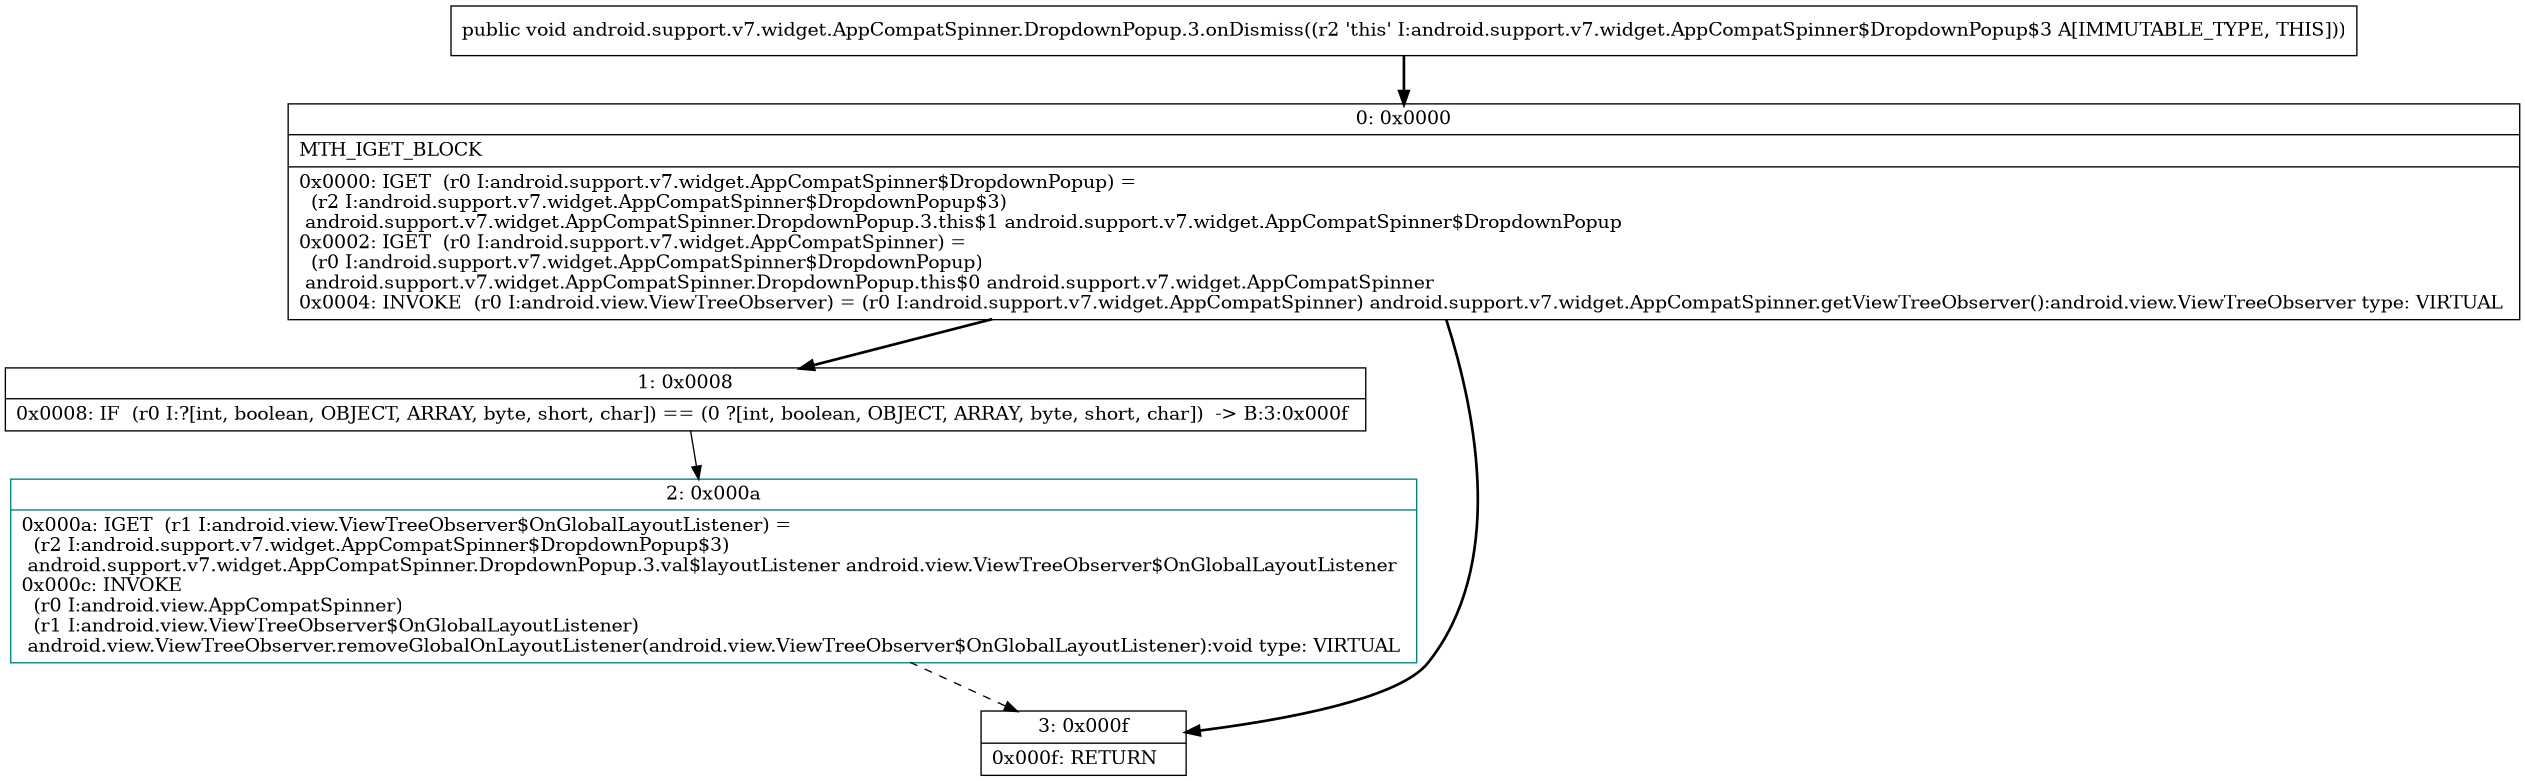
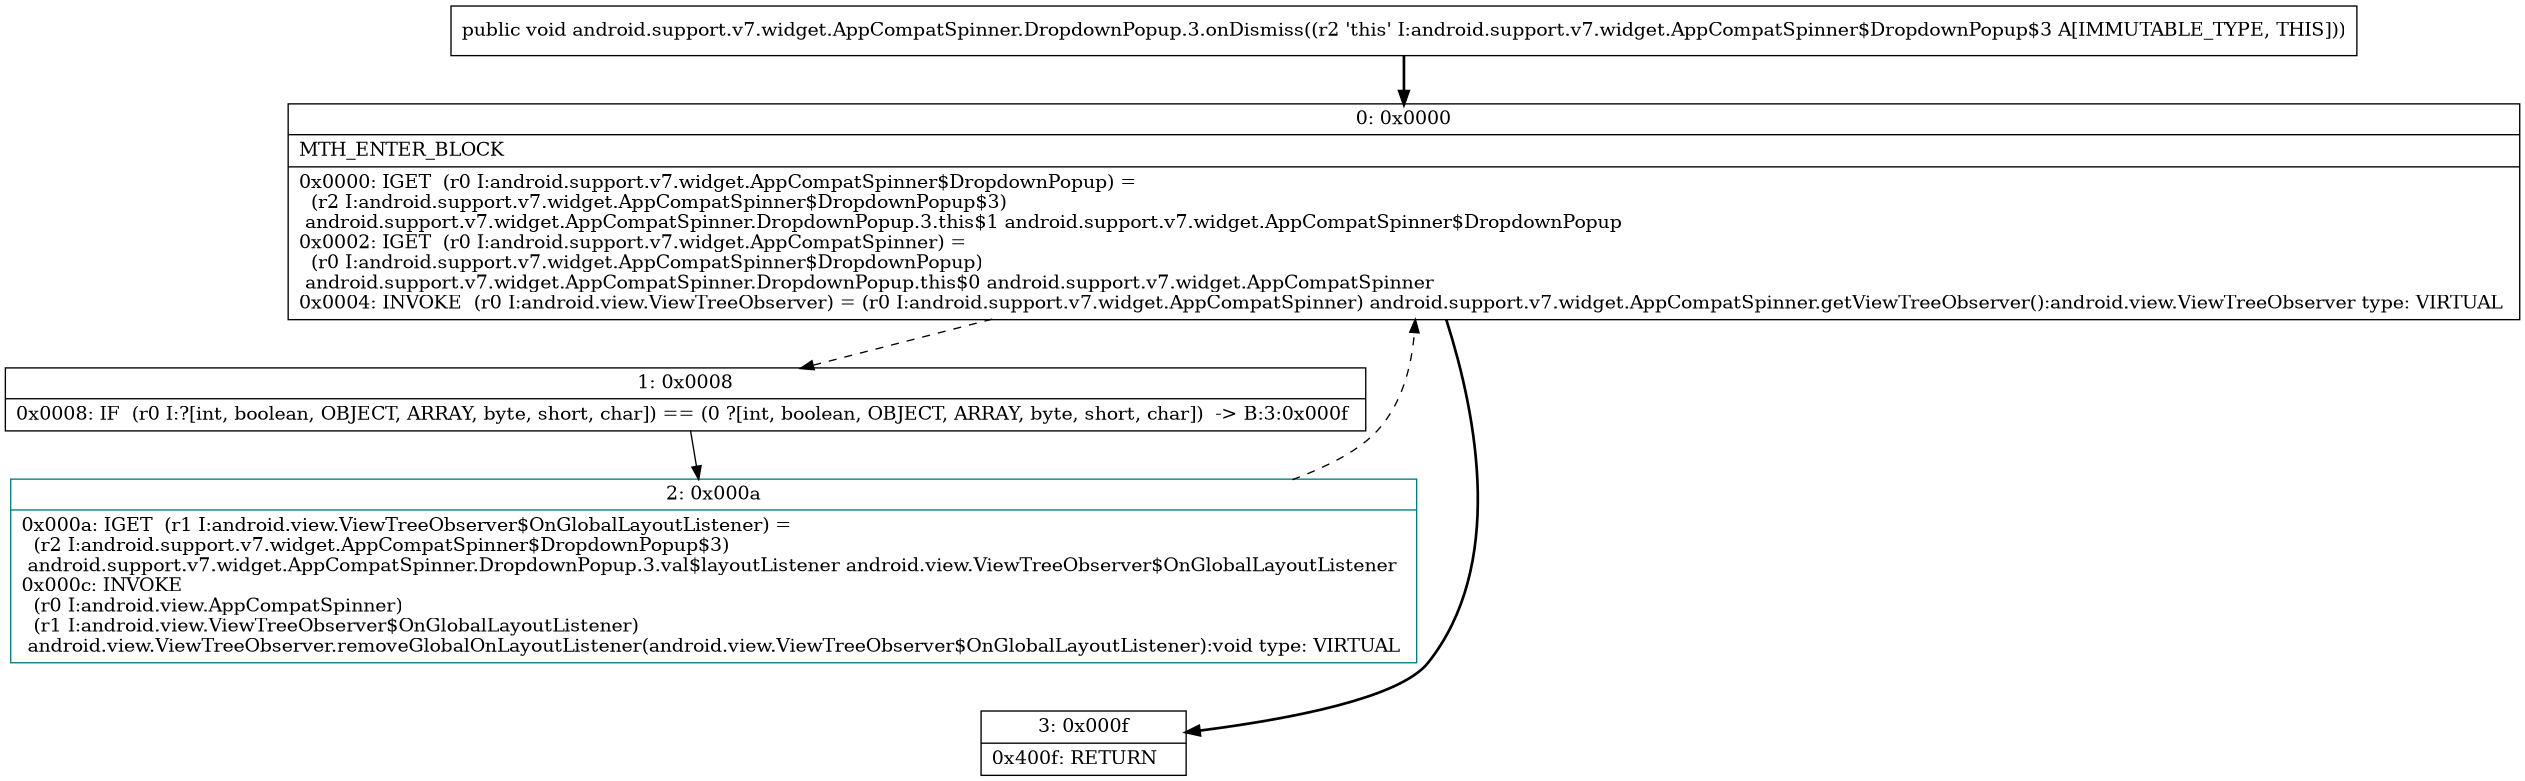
node "0: 0x0000": text "MTH_IGET_BLOCK" -> "MTH_ENTER_BLOCK"
edge "0: 0x0000" -> "1: 0x0008": style bold -> dashed
edge "2: 0x000a" -> "3: 0x000f": now "2: 0x000a" -> "0: 0x0000"
node "3: 0x000f": text "0x000f: RETURN" -> "0x400f: RETURN"
